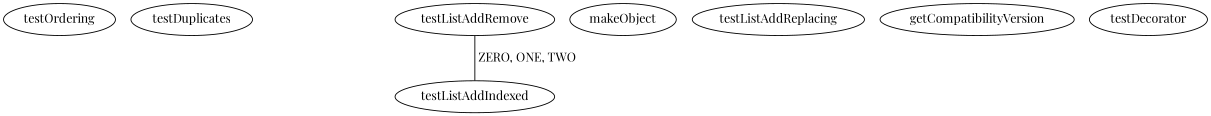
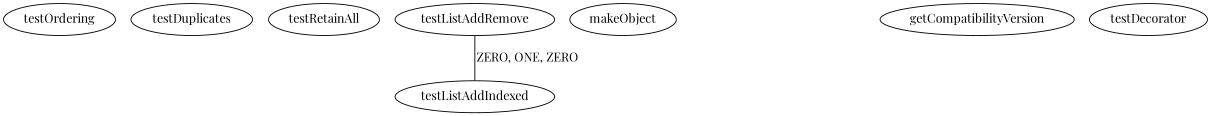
node "testRetainAll": added
node "testListAddReplacing": removed
edge "testListAddRemove" -- "testListAddIndexed": label " ZERO, ONE, TWO" -> " ZERO, ONE, ZERO"
